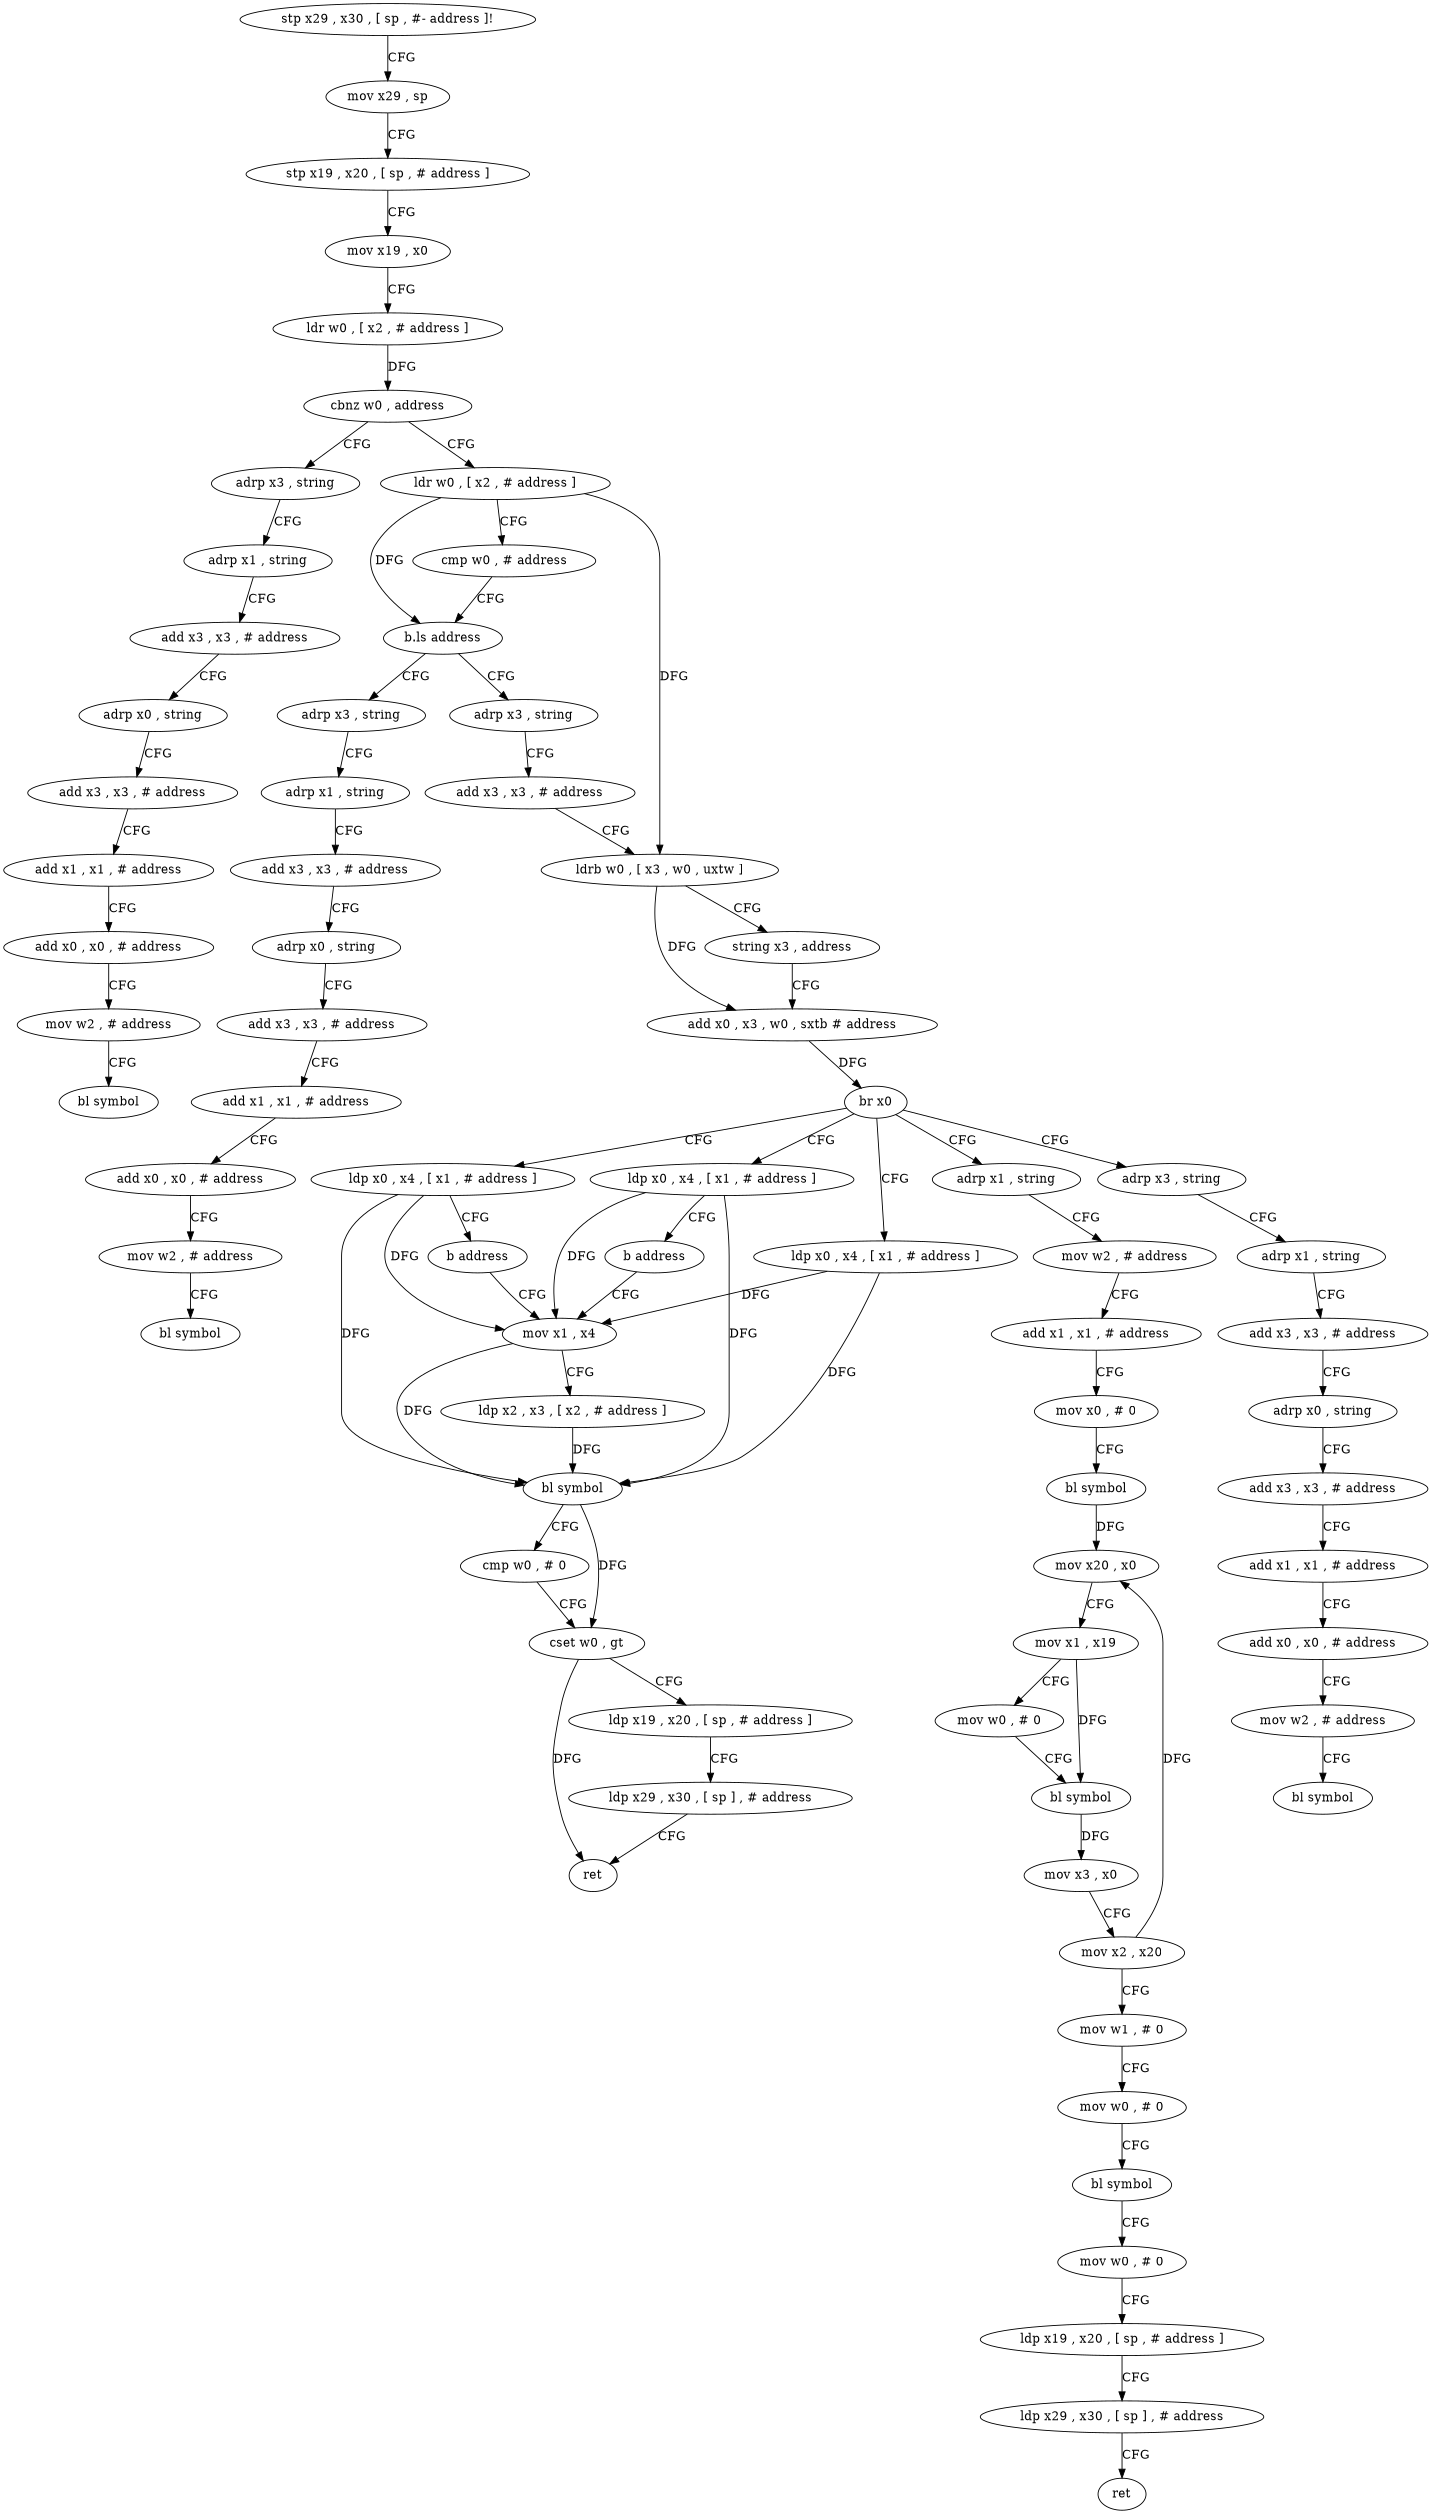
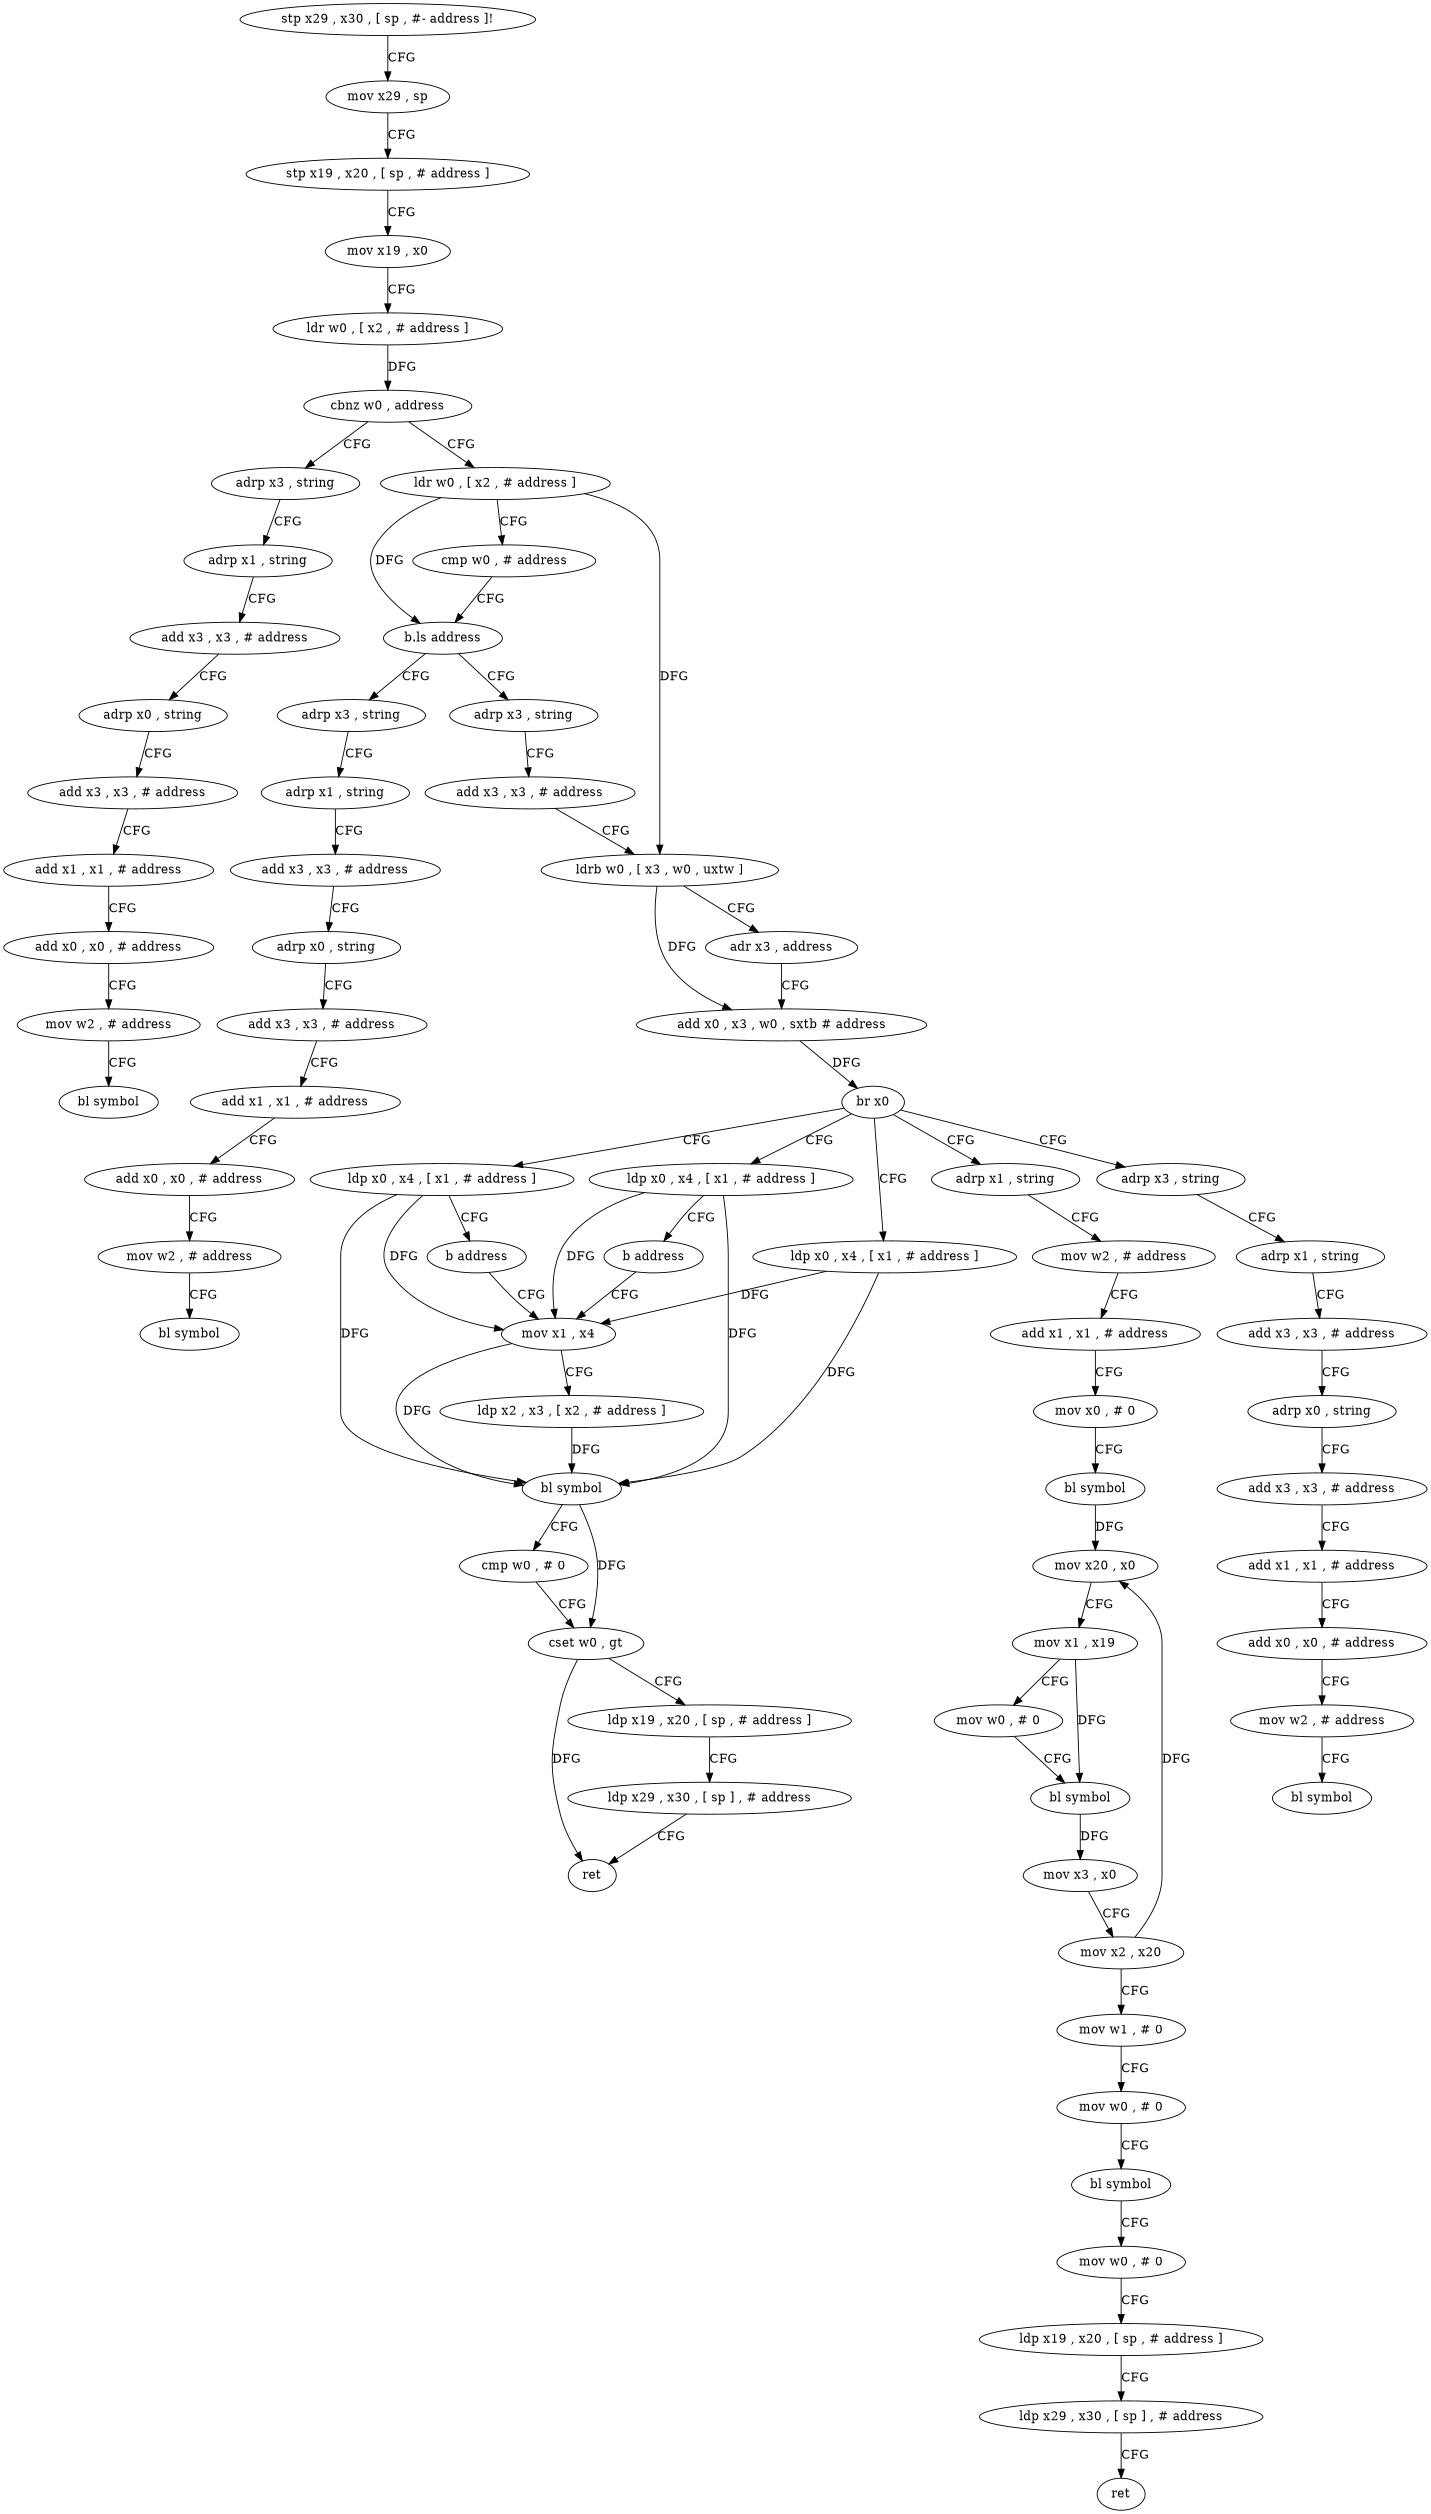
node "string x3 , address": label "string x3 , address" -> "adr x3 , address"
